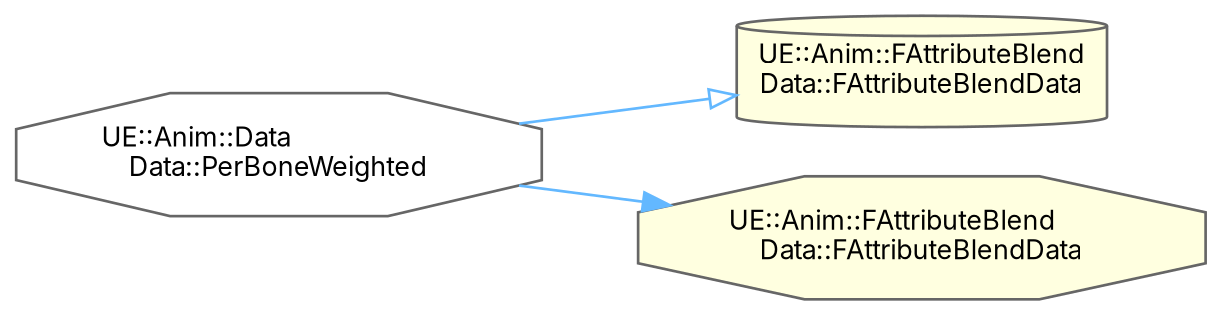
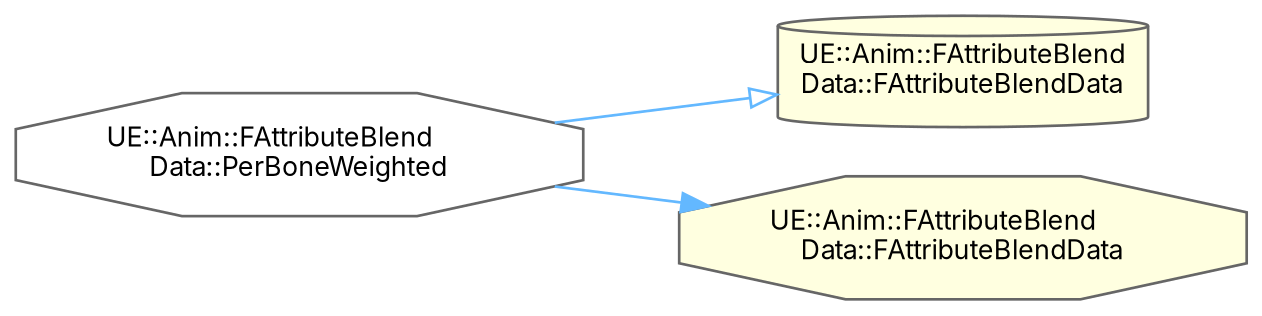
node "UE::Anim::Data Data::PerBoneWeighted": label "UE::Anim::Data Data::PerBoneWeighted" -> "UE::Anim::FAttributeBlend Data::PerBoneWeighted"
